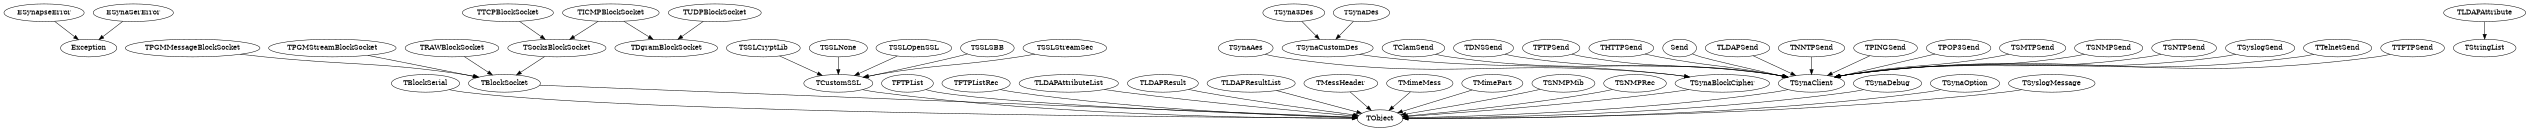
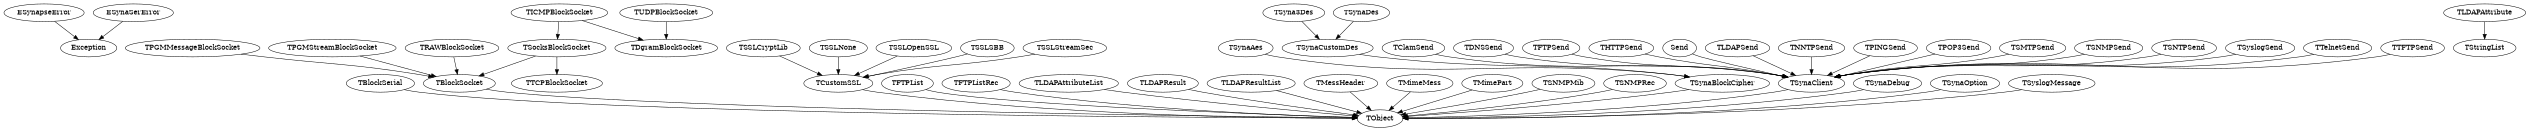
edge "TTCPBlockSocket" -> "TSocksBlockSocket": reversed
